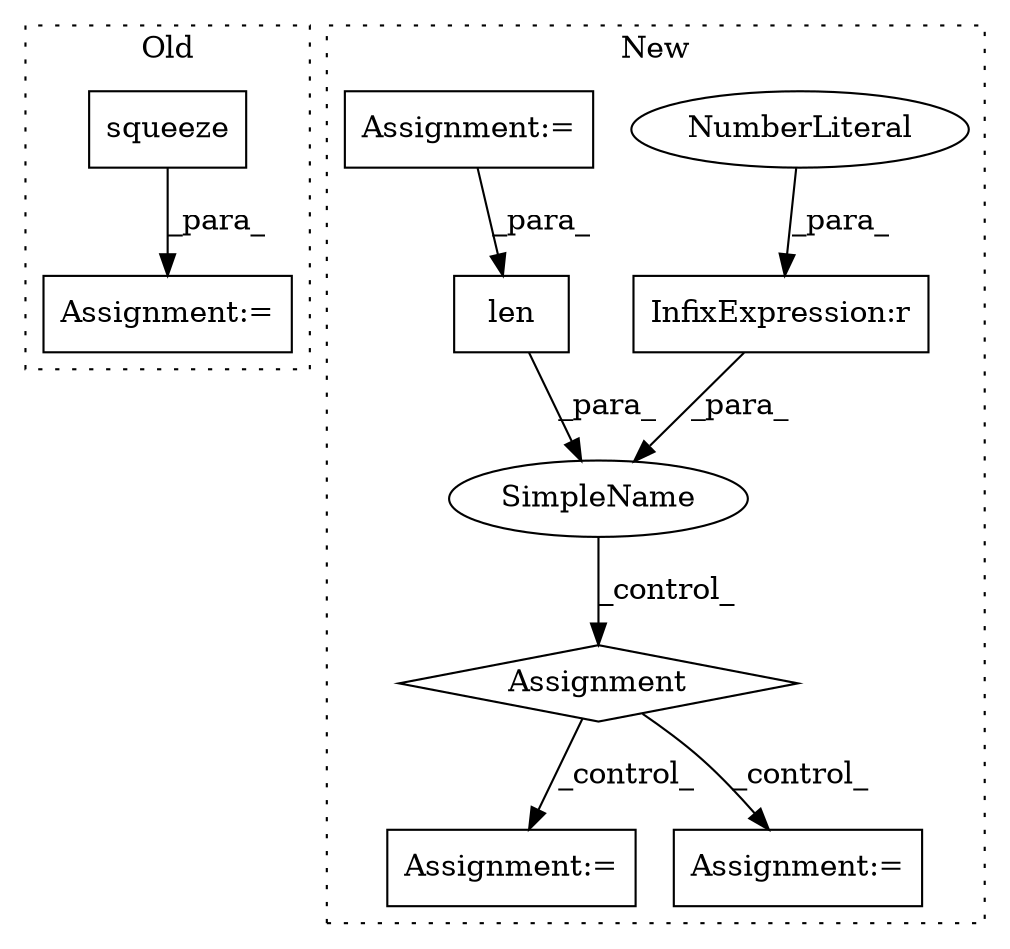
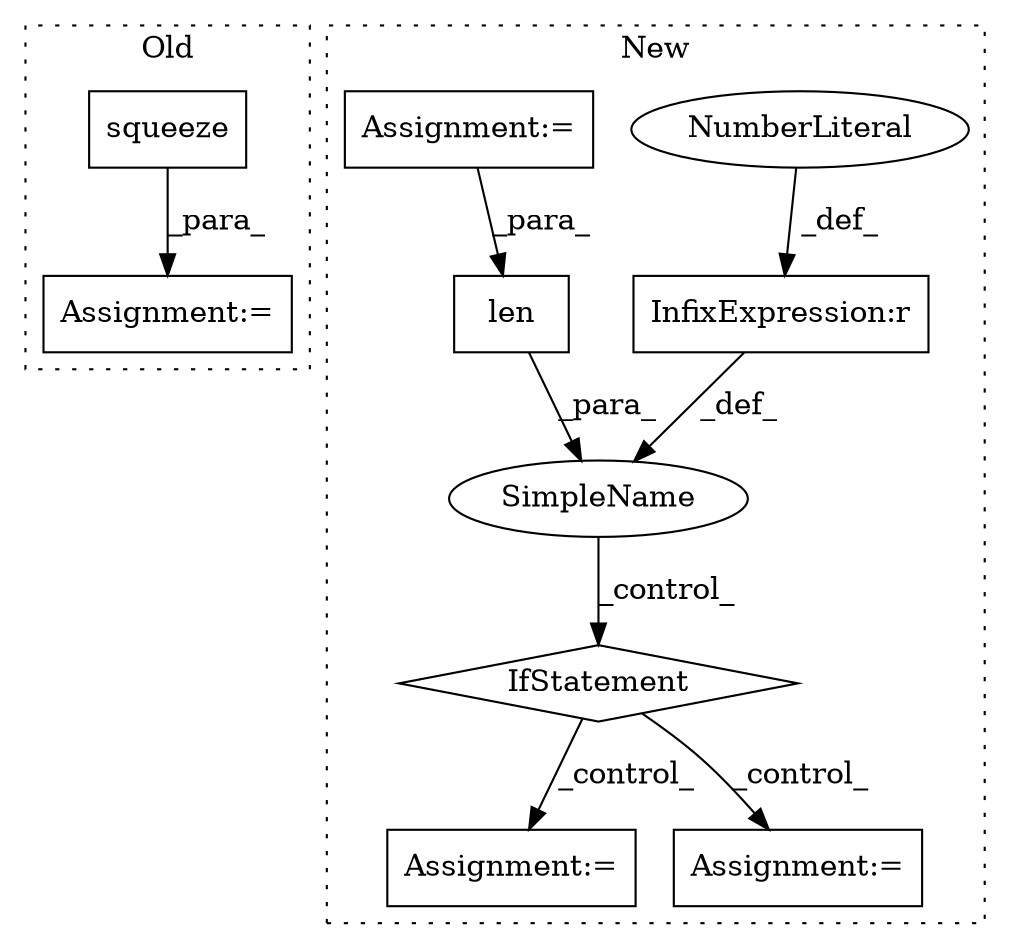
edge "NumberLiteral" -> "InfixExpression:r": label "_para_" -> "_def_"
edge "InfixExpression:r" -> "SimpleName": label "_para_" -> "_def_"
node "Assignment": label "Assignment" -> "IfStatement"
